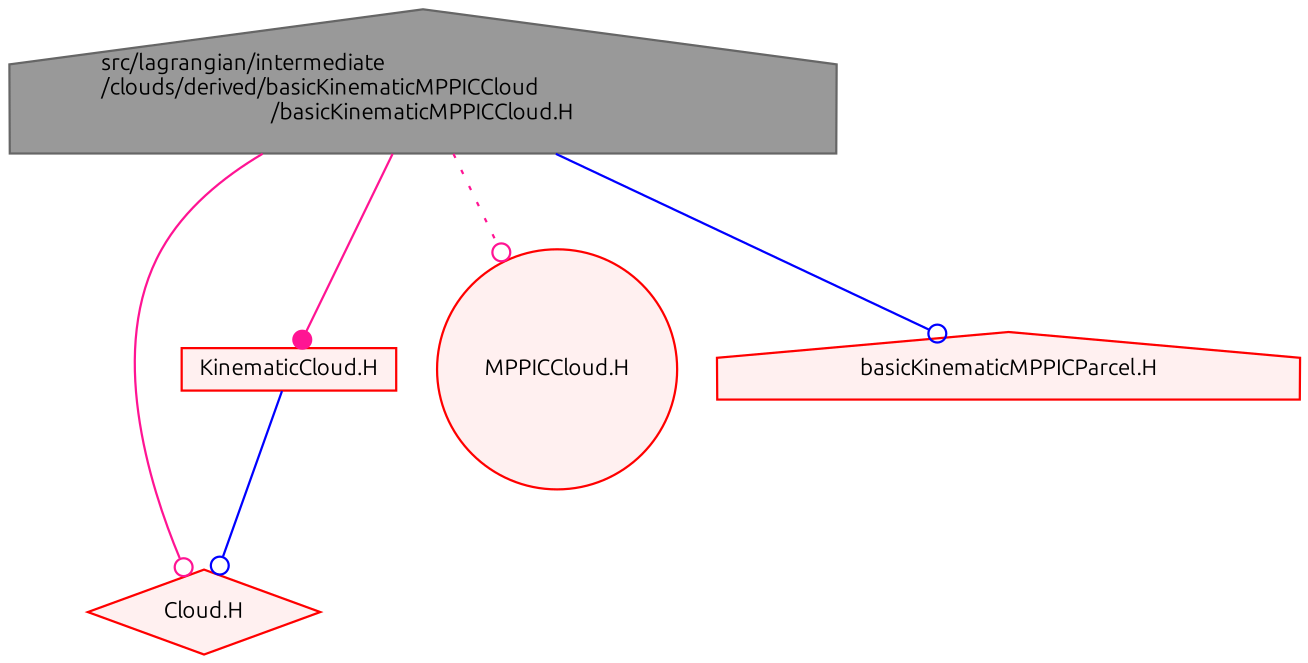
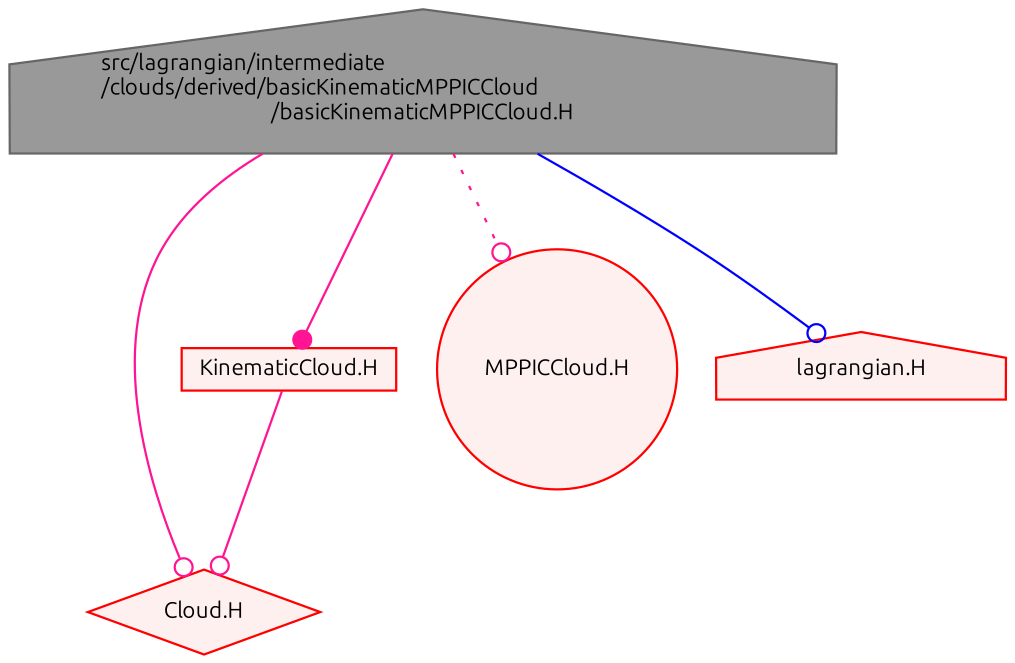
node "basicKinematicMPPICParcel.H": label "basicKinematicMPPICParcel.H" -> "lagrangian.H"
edge "KinematicCloud.H" -> "Cloud.H": color blue -> deeppink
